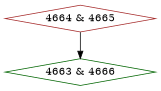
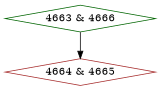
edge "4664 & 4665" -> "4663 & 4666": reversed
